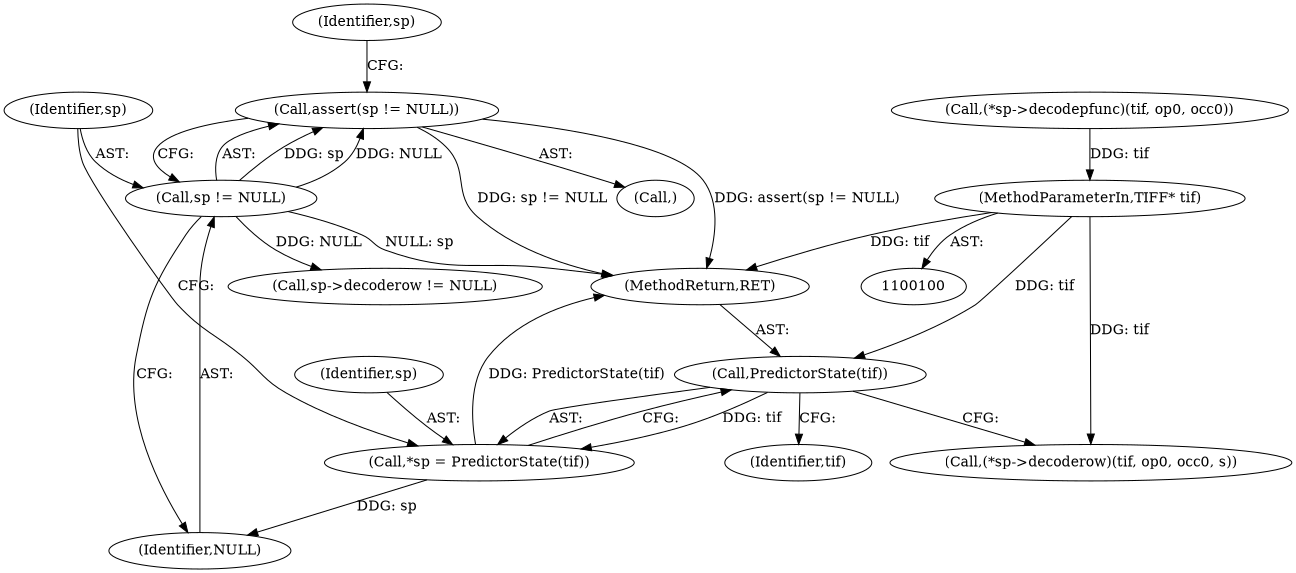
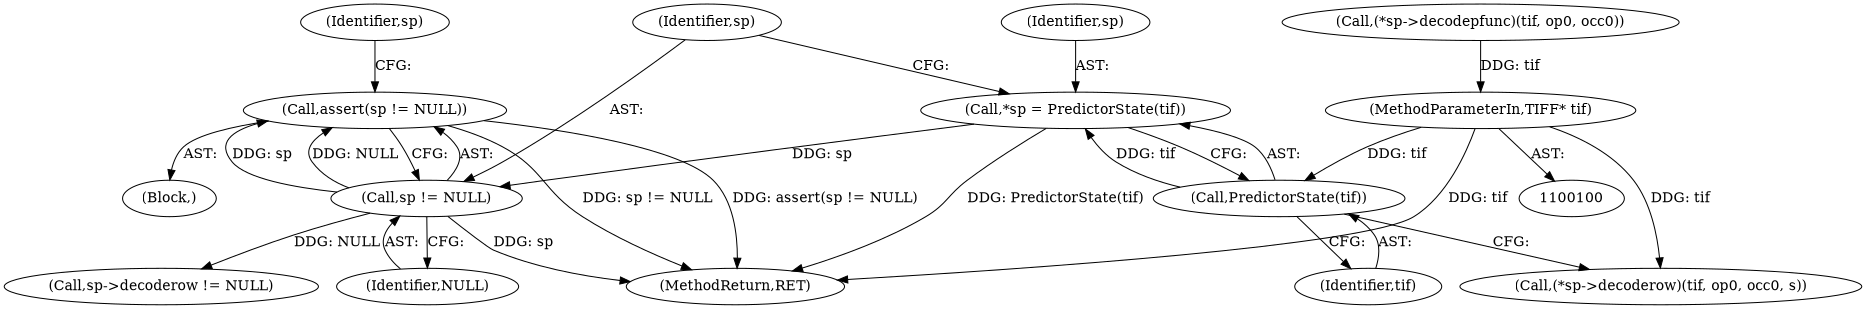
node "(Call,)": label "(Call,)" -> "(Block,)"
edge "(Call,sp != NULL)" -> "(MethodReturn,RET)": label "NULL: sp" -> "DDG: sp"
edge "(MethodReturn,RET)" -> "(Call,PredictorState(tif))": now "(Identifier,tif)" -> "(Call,PredictorState(tif))"
edge "(Call,*sp = PredictorState(tif))" -> "(Identifier,NULL)": now "(Call,*sp = PredictorState(tif))" -> "(Call,sp != NULL)"
